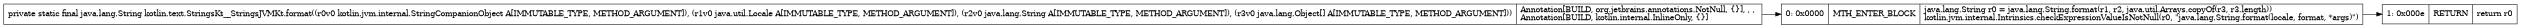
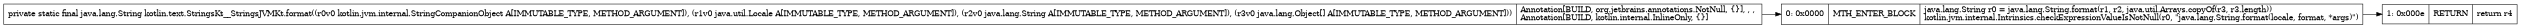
node "1: 0x000e": text "return r0" -> "return r4"
